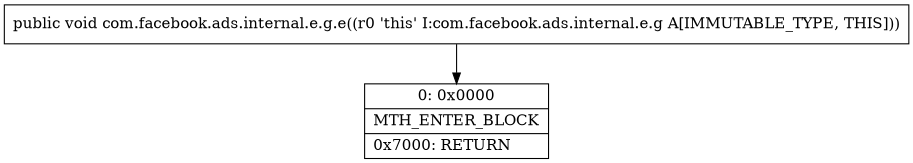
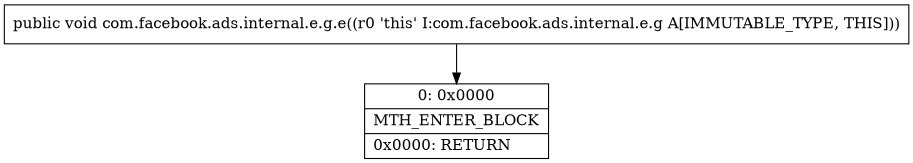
node "0: 0x0000": text "0x7000: RETURN" -> "0x0000: RETURN"
